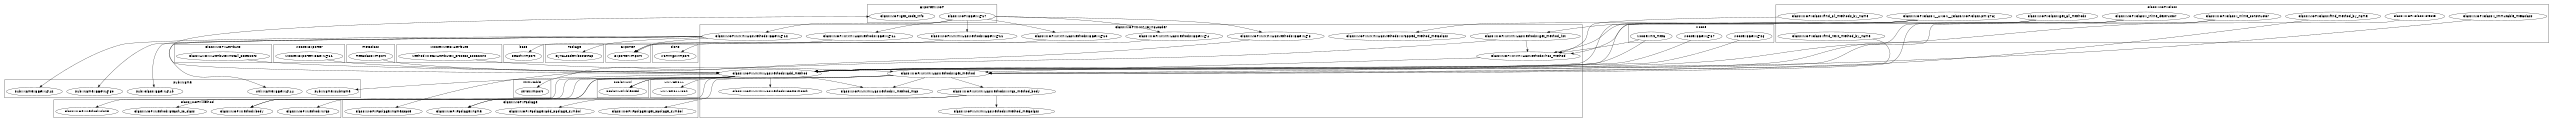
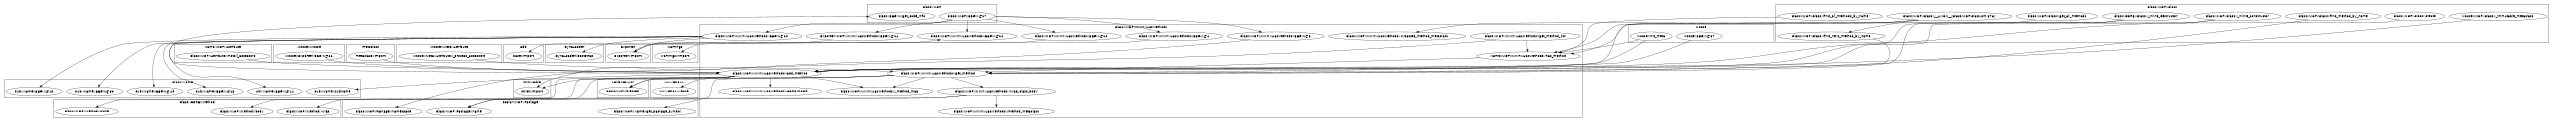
cluster "Exporter::MOP": label "Exporter::MOP" -> "Class::MOP"
node "Class::MOP::get_code_info": label "Class::MOP::get_code_info" -> "Class::BEGIN::get_code_info"
node "Class::MOP::Class::_inline_destructor": label "Class::MOP::Class::_inline_destructor" -> "Class::CORE::Class::_inline_destructor"
node "Class::MOP::Class::_immutable_metaclass": label "Class::MOP::Class::_immutable_metaclass" -> "Moose::MOP::Class::_immutable_metaclass"
edge "Class::MOP::Class::get_all_methods" -> "Class::MOP::Mixin::HasMethods::get_method_list": removed
edge "Class::MOP::Class::__ANON__[Class/MOP/Class.pm:678]" -> "Class::MOP::Mixin::HasMethods::add_method": now "Class::MOP::Class::__ANON__[Class/MOP/Class.pm:678]" -> "Class::MOP::Class::find_next_method_by_name"
cluster "Class::MOP::Mixin::DynaLoader": label "Class::MOP::Mixin::DynaLoader" -> "Class::MOP::Mixin::HasMethods"
node "Class::MOP::Mixin::HasMethods::BEGIN@14": label "Class::MOP::Mixin::HasMethods::BEGIN@14" -> "Exporter::MOP::Mixin::HasMethods::BEGIN@14"
node "Moose::BEGIN@26": removed
edge "Class::MOP::Mixin::HasMethods::BEGIN@11" -> "Exporter::import": reversed
cluster "Class::MOP::Attribute": label "Class::MOP::Attribute" -> "Name::MOP::Attribute"
cluster "Moose::Exporter": label "Moose::Exporter" -> "Moose::Moose"
cluster "base": label "base" -> "add"
cluster "Package": label "Package" -> "DynaLoader"
cluster "clone": label "clone" -> "warnings"
node "Class::ANON::Attribute::install_accessors": label "Class::ANON::Attribute::install_accessors" -> "Class::MOP::Attribute::install_accessors"
node "Method::Meta::Attribute::_process_accessors": label "Method::Meta::Attribute::_process_accessors" -> "Moose::Meta::Attribute::_process_accessors"
node "attach::import": label "attach::import" -> "base::import"
node "Class::MOP::Mixin::HasMethods::has_method": label "Class::MOP::Mixin::HasMethods::has_method" -> "Name::MOP::Mixin::HasMethods::has_method"
cluster "Sub::Name": label "Sub::Name" -> "Class::Name"
cluster "Scalar::Util": label "Scalar::Util" -> "Attribute::Util"
node "Sub::Class::BEGIN@49": label "Sub::Class::BEGIN@49" -> "Sub::Name::BEGIN@49"
node "Sub::Name::BEGIN@45": added
node "UNIVERSAL::can": label "UNIVERSAL::can" -> "UNIVERSAL::base"
node "Class::MOP::Mixin::HasMethods::wrap_method_body": label "Class::MOP::Mixin::HasMethods::wrap_method_body" -> "Class::MOP::Mixin::HasMethods::wrap_class_body"
edge "Class::MOP::Mixin::HasMethods::get_method" -> "Class::MOP::Method::body": now "Class::MOP::Mixin::HasMethods::get_method" -> "strict::import"
cluster "Class::MOP::Method": label "Class::MOP::Method" -> "Class::CORE::Method"
cluster "Class::MOP::Package": label "Class::MOP::Package" -> "Scalar::MOP::Package"
node "Class::MOP::Method::attach_to_class": removed
node "Class::MOP::Package::add_package_symbol": removed
node "Class::MOP::Package::get_package_symbol": label "Class::MOP::Package::get_package_symbol" -> "Class::MOP::Name::get_package_symbol"
